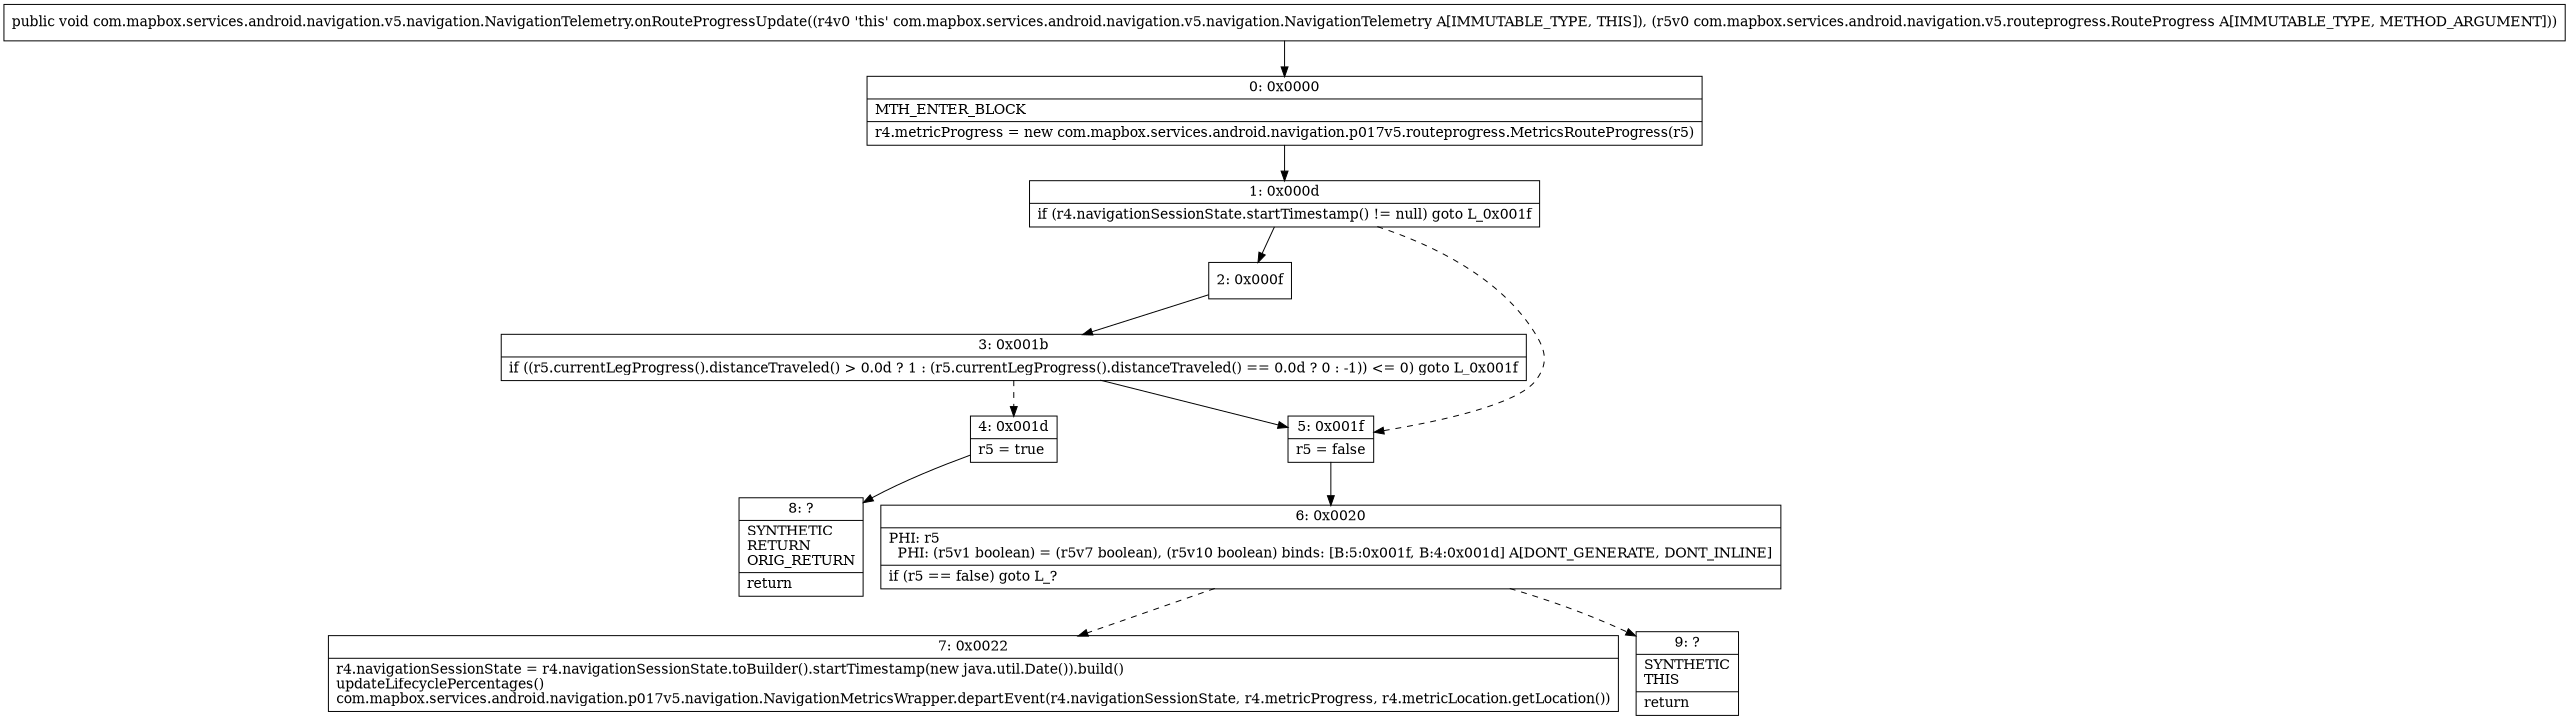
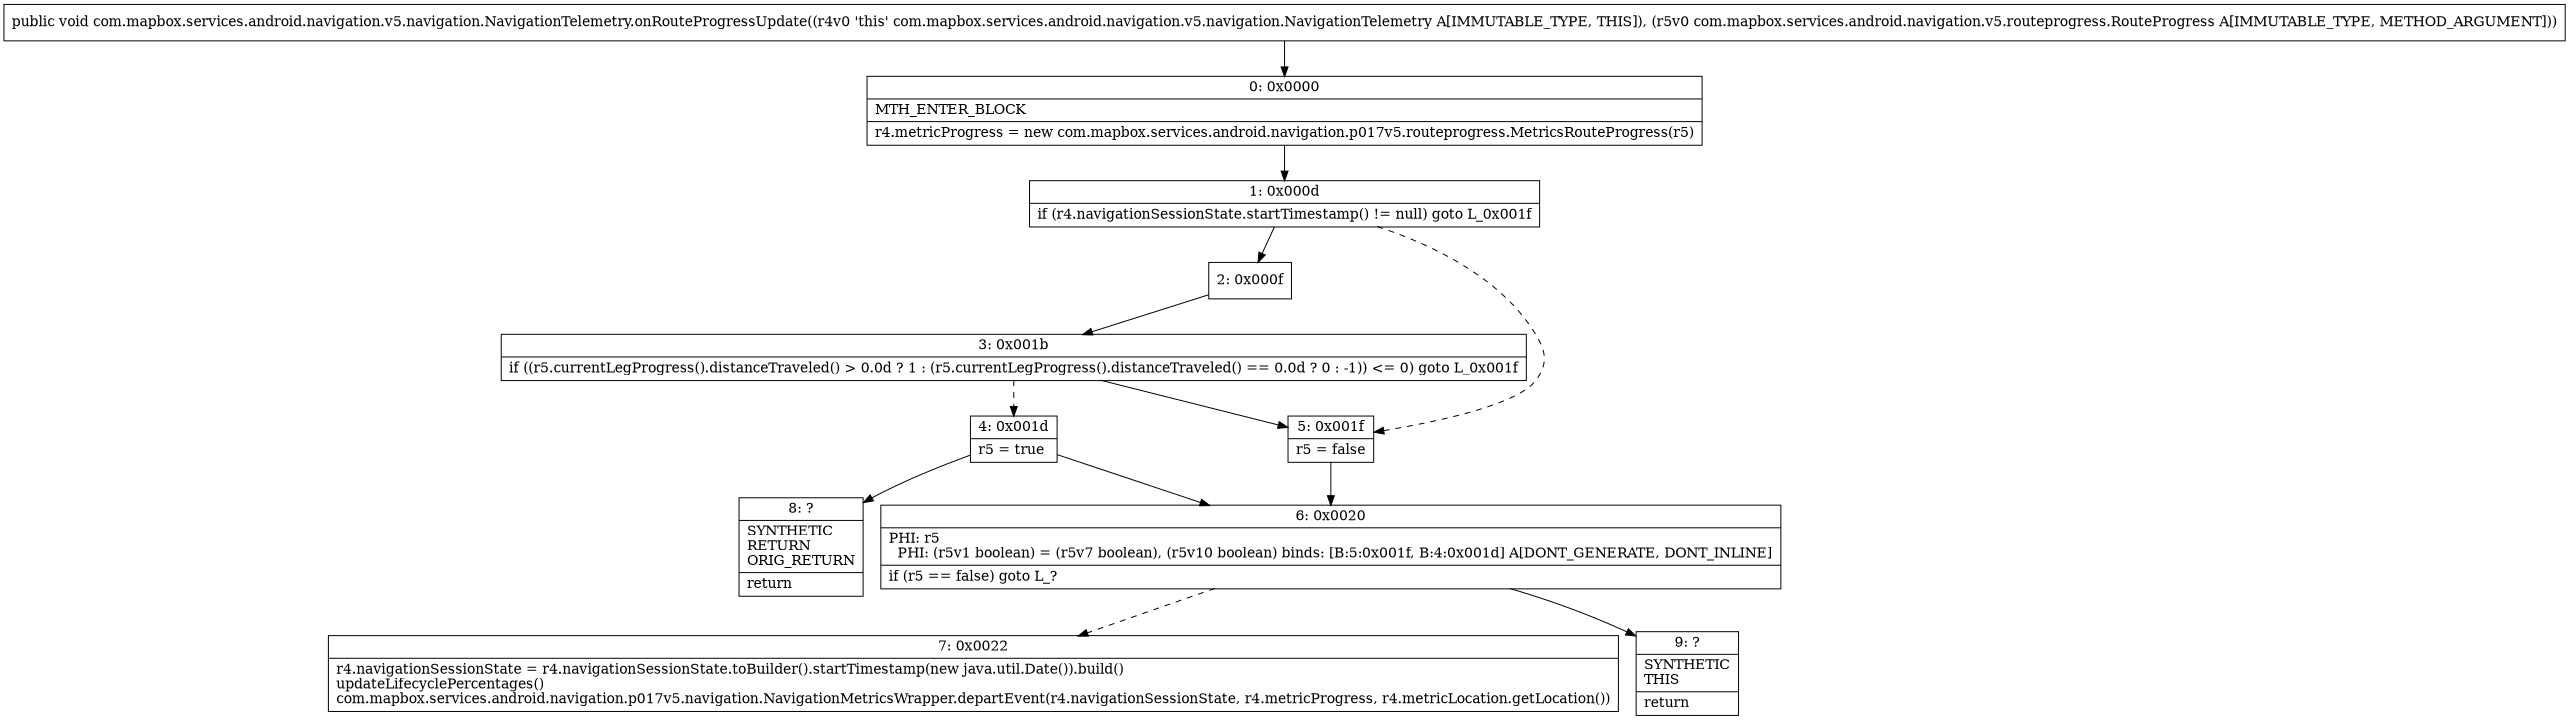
edge "4: 0x001d" -> "6: 0x0020": added
edge "6: 0x0020" -> "9: ?": style dashed -> solid
